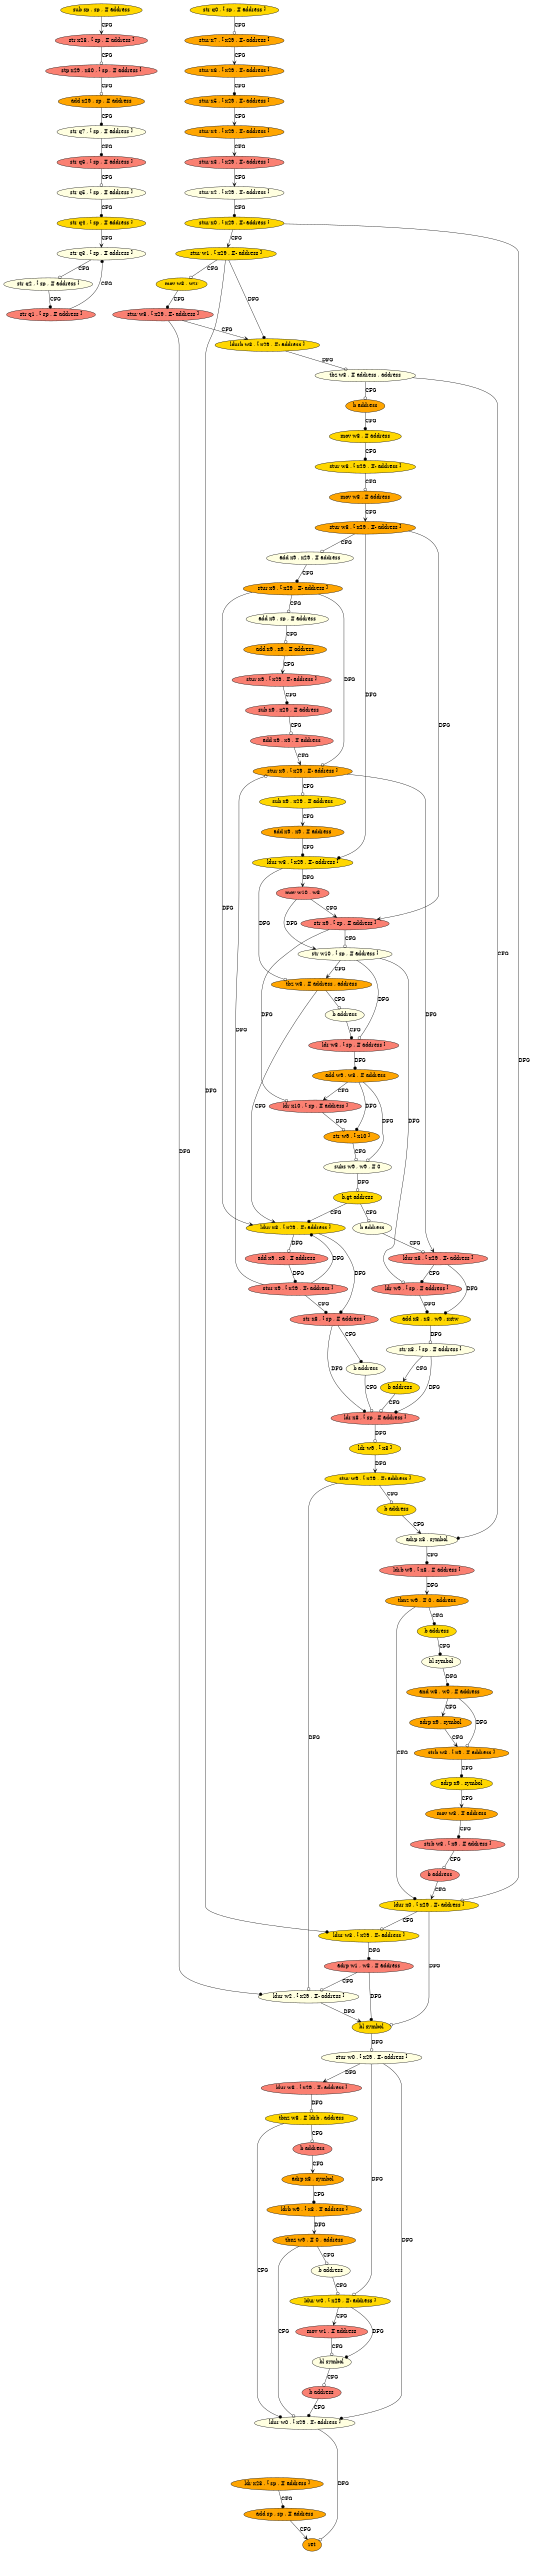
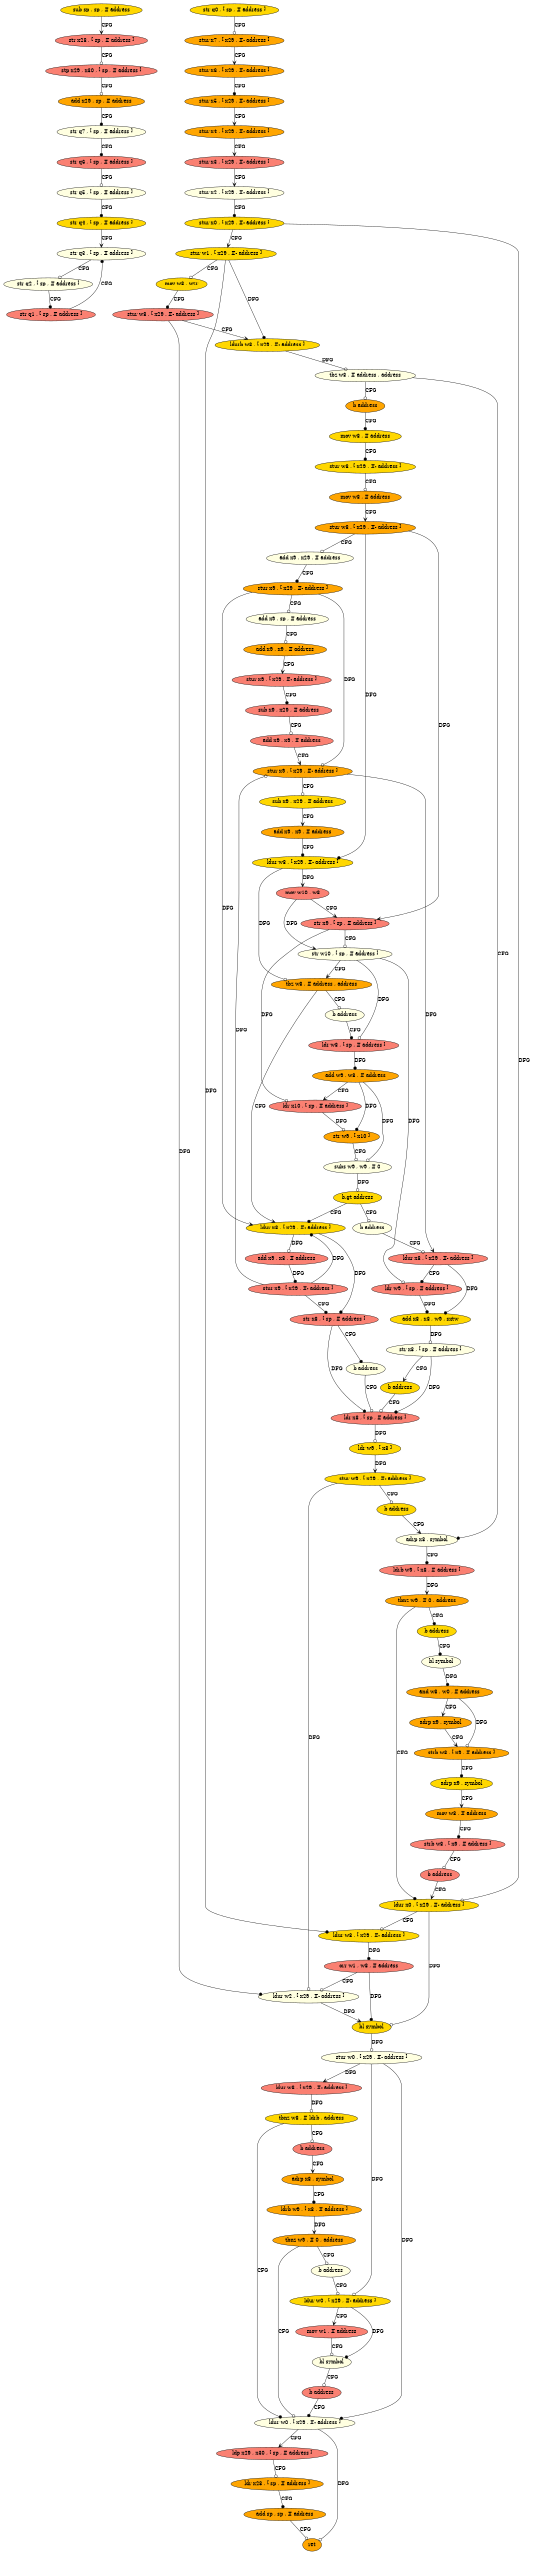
node "adrp w1 , w8 , # address": label "adrp w1 , w8 , # address" -> "orr w1 , w8 , # address"
node "ldp x29 , x30 , [ sp , # address ]": added
edge "add sp , sp , # address" -> "ret": arrowhead vee -> odot
